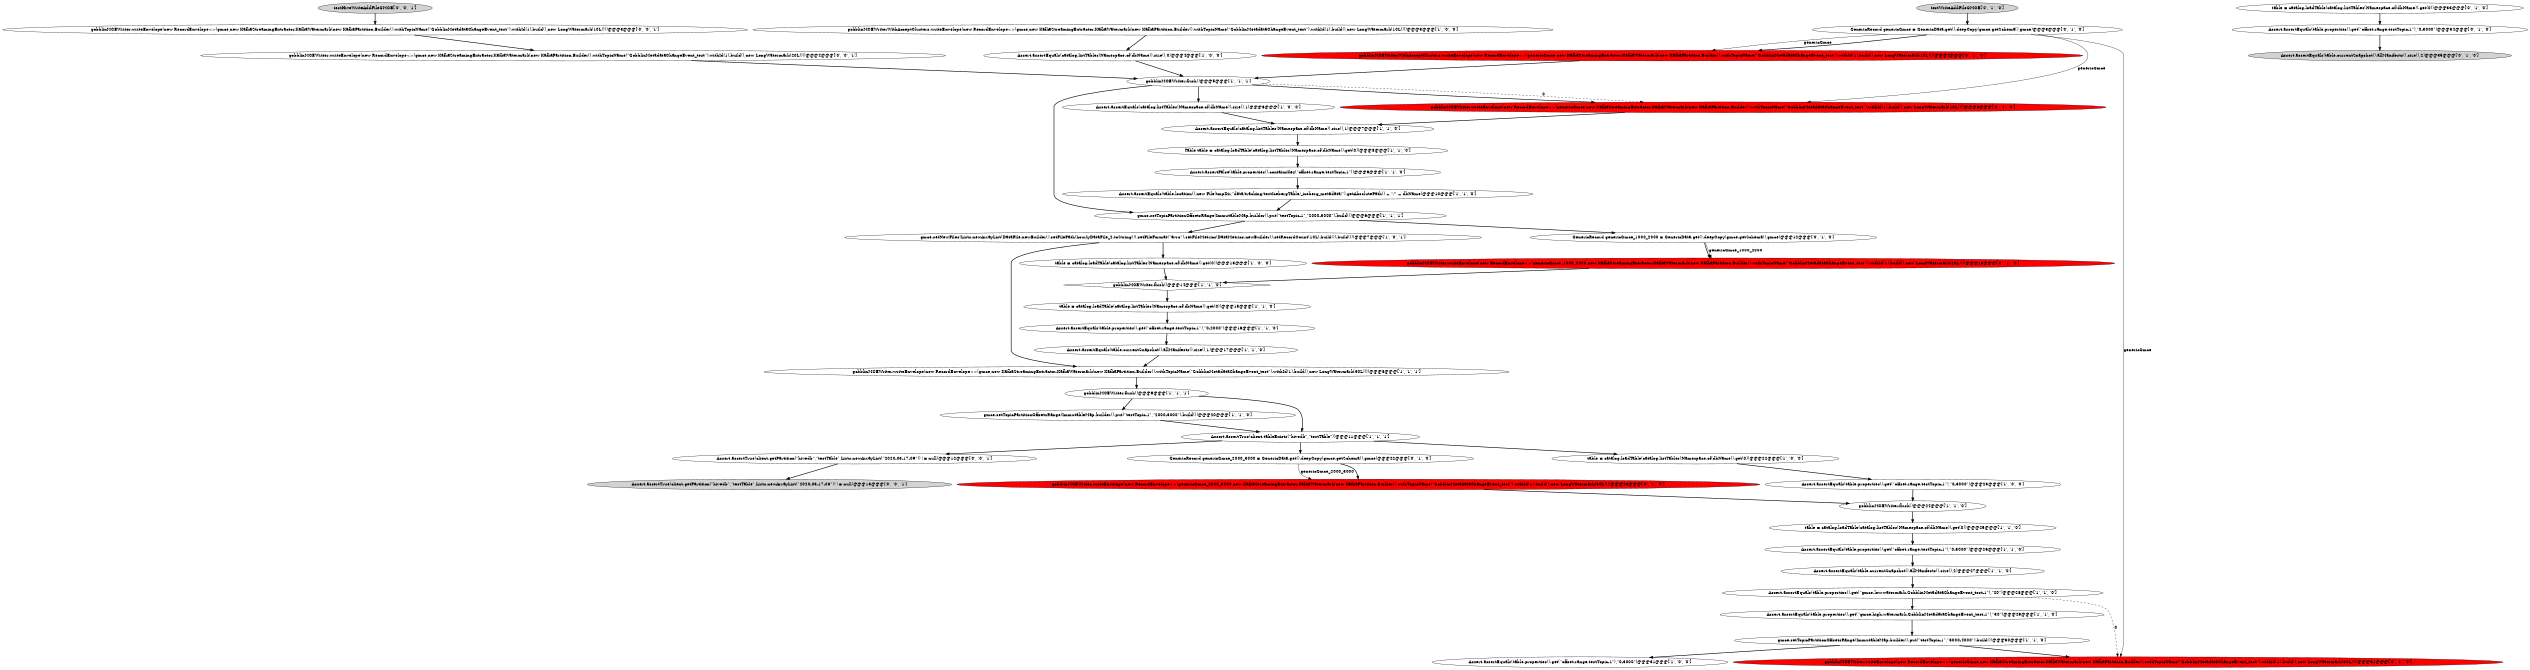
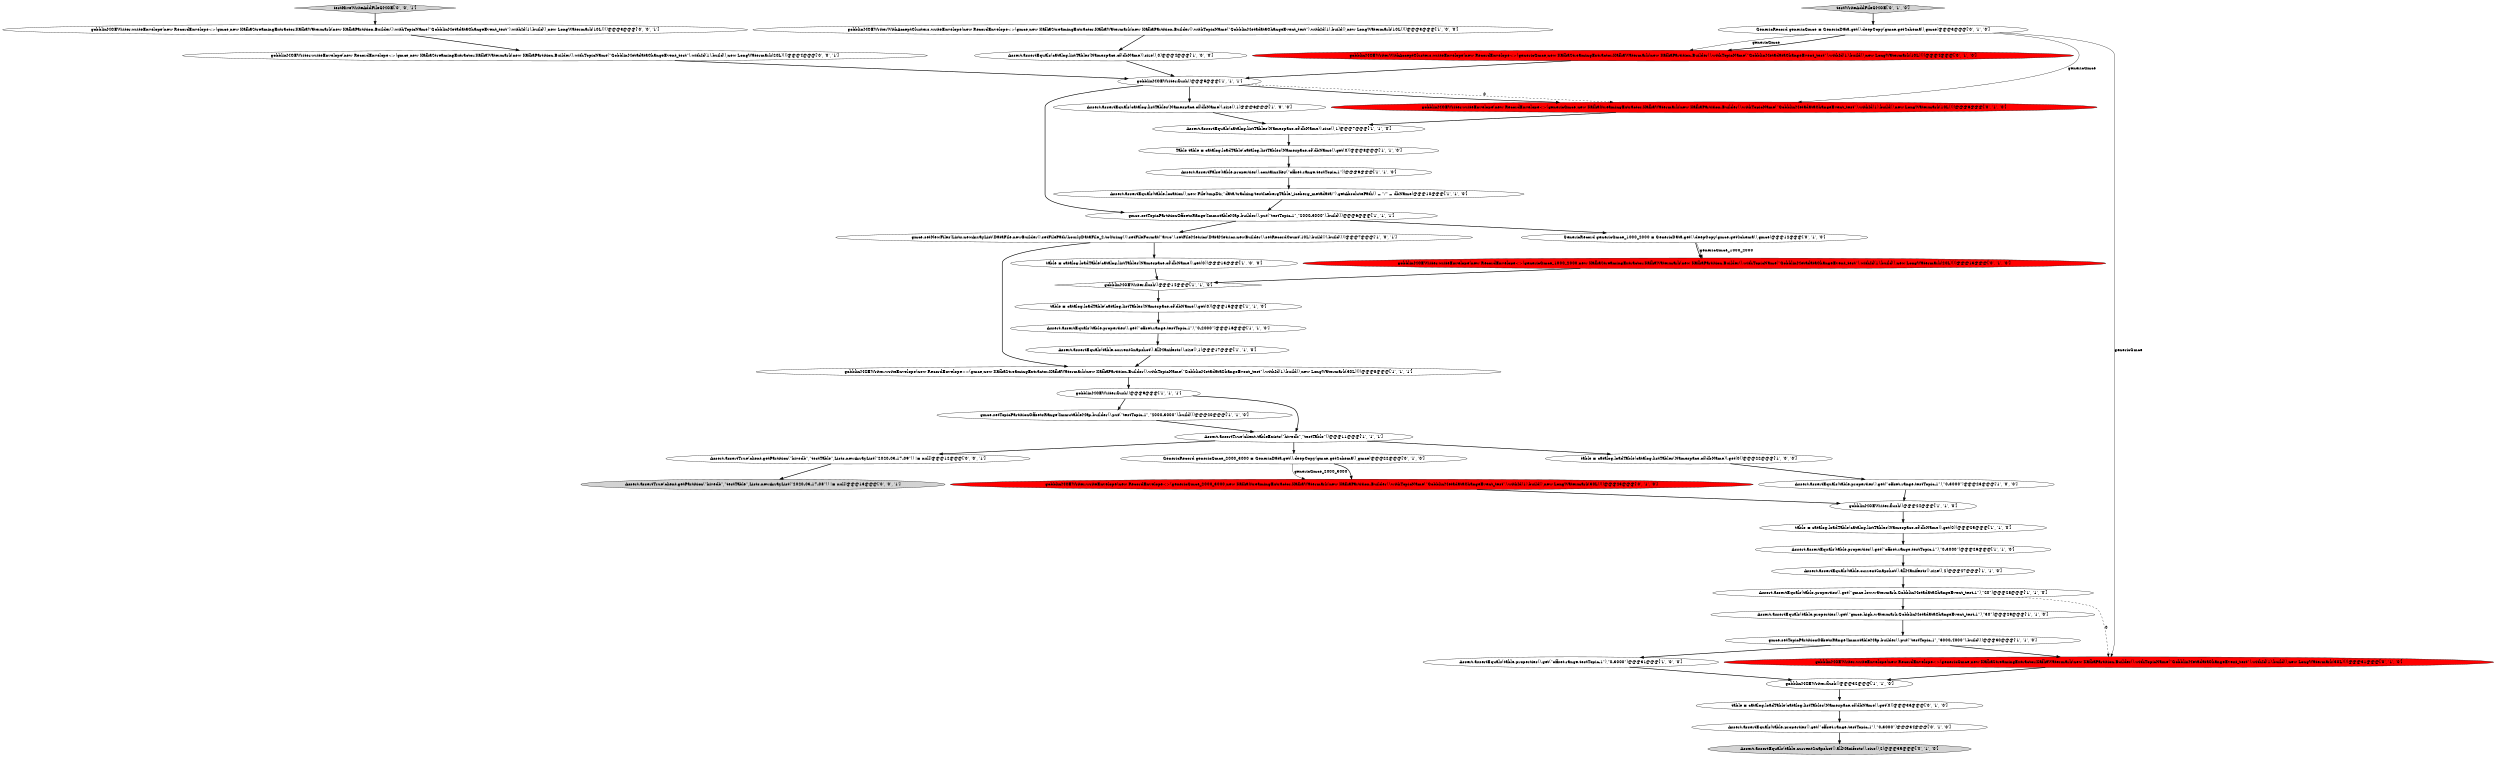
node "testHiveWriteAddFileGMCE['0', '0', '1']": shape ellipse -> diamond
node "testWriteAddFileGMCE['0', '1', '0']": shape ellipse -> diamond
node "gobblinMCEWriter.flush()@@@32@@@['1', '1', '0']": added
